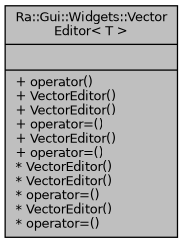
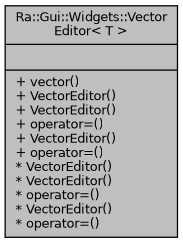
node "Ra::Gui::Widgets::Vector": text "+ operator()" -> "+ vector()"
